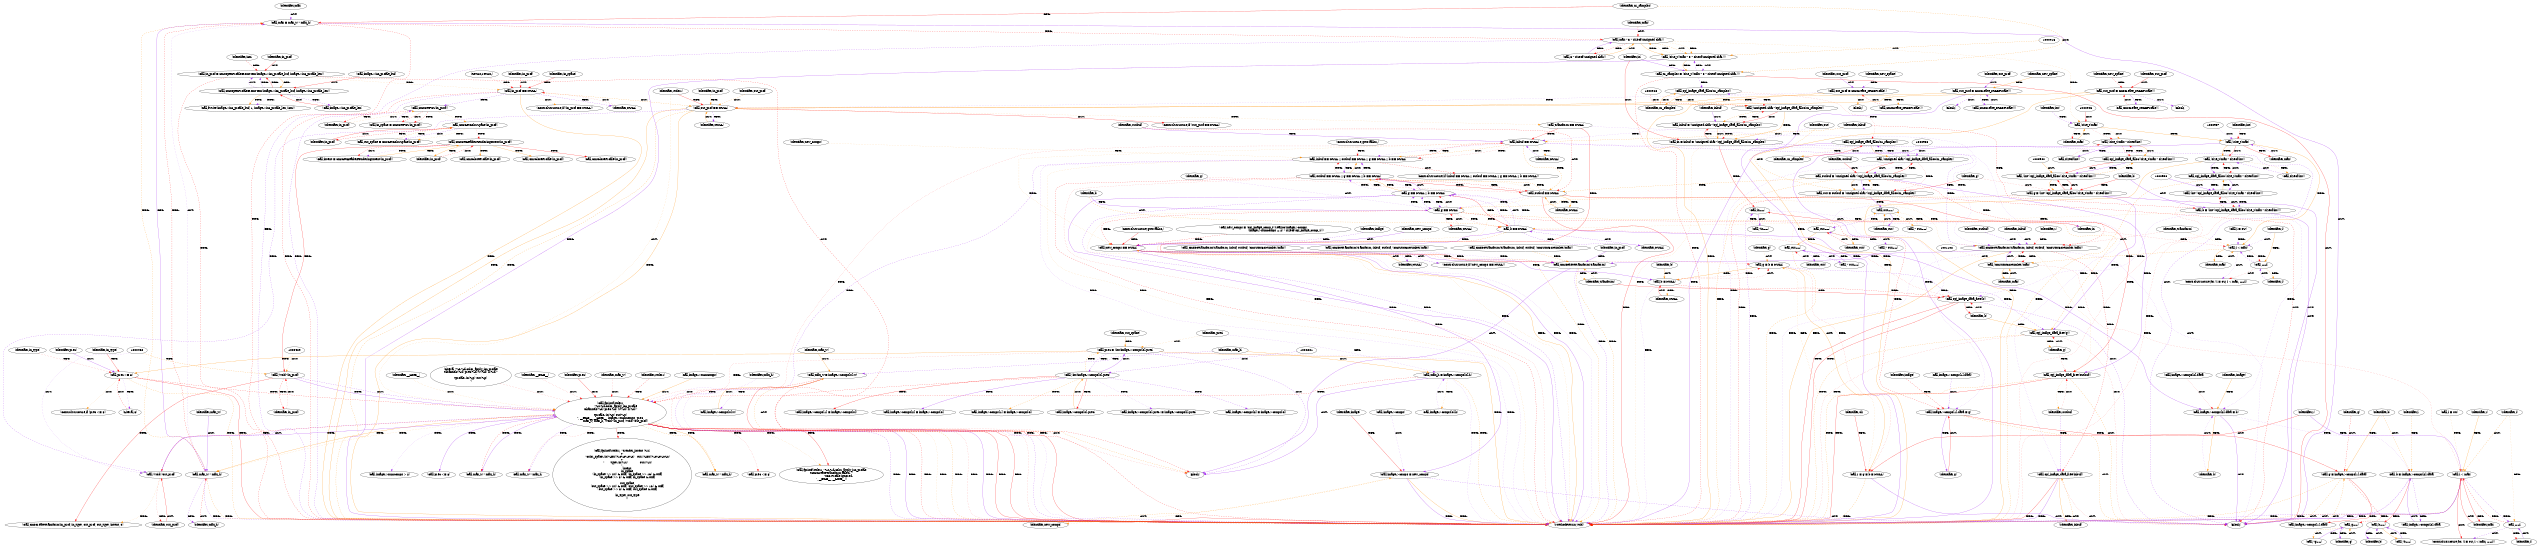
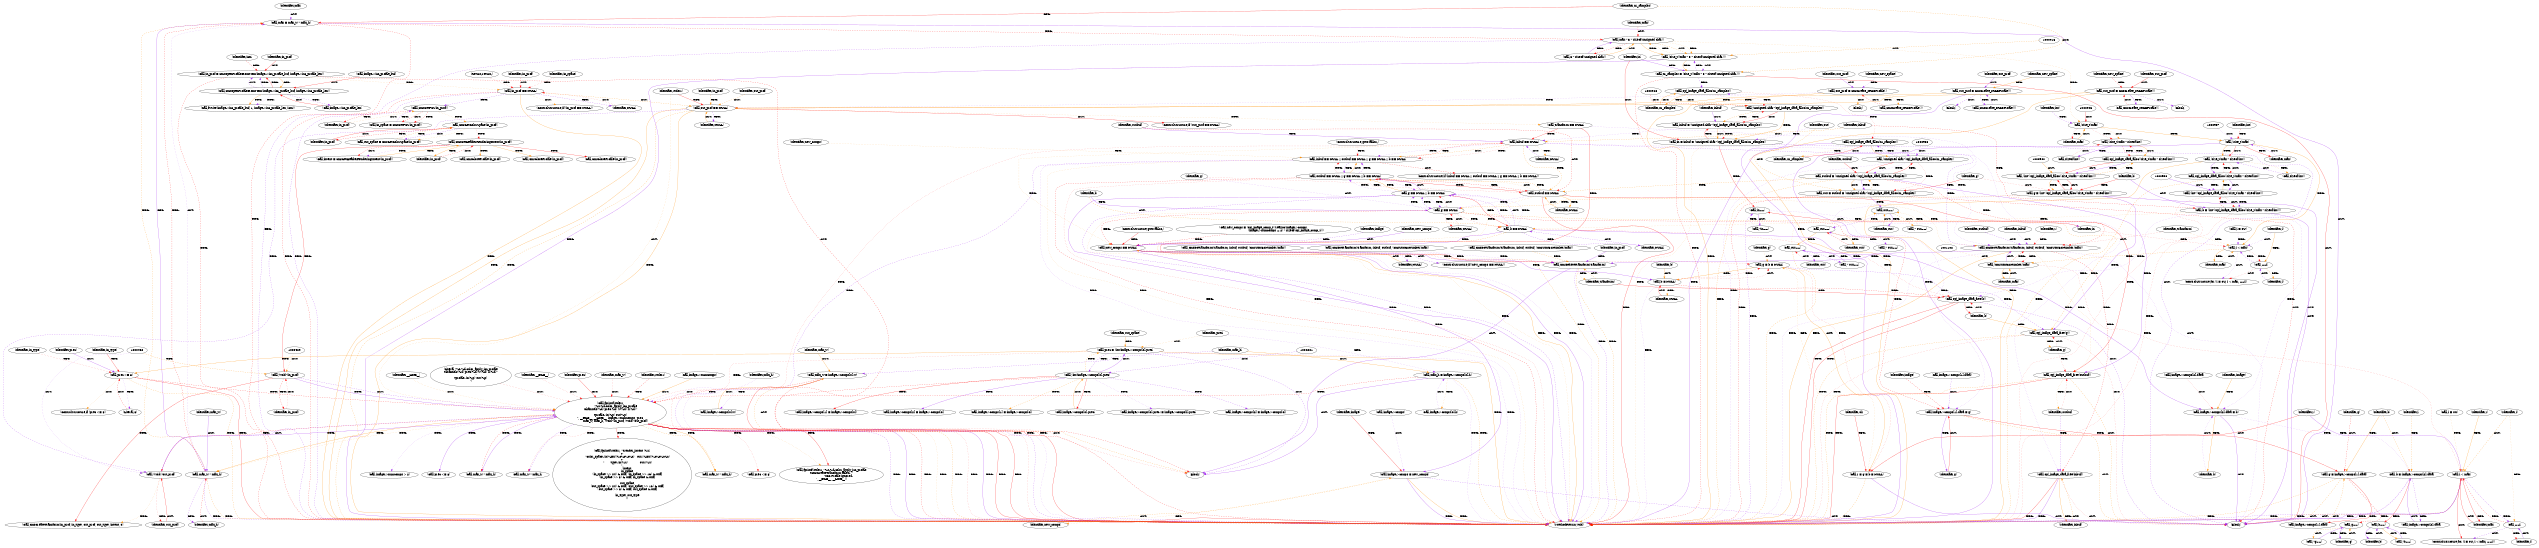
edge "(Identifier,in_space)" -> "(Call,in_prof == NULL)": style solid -> dotted
